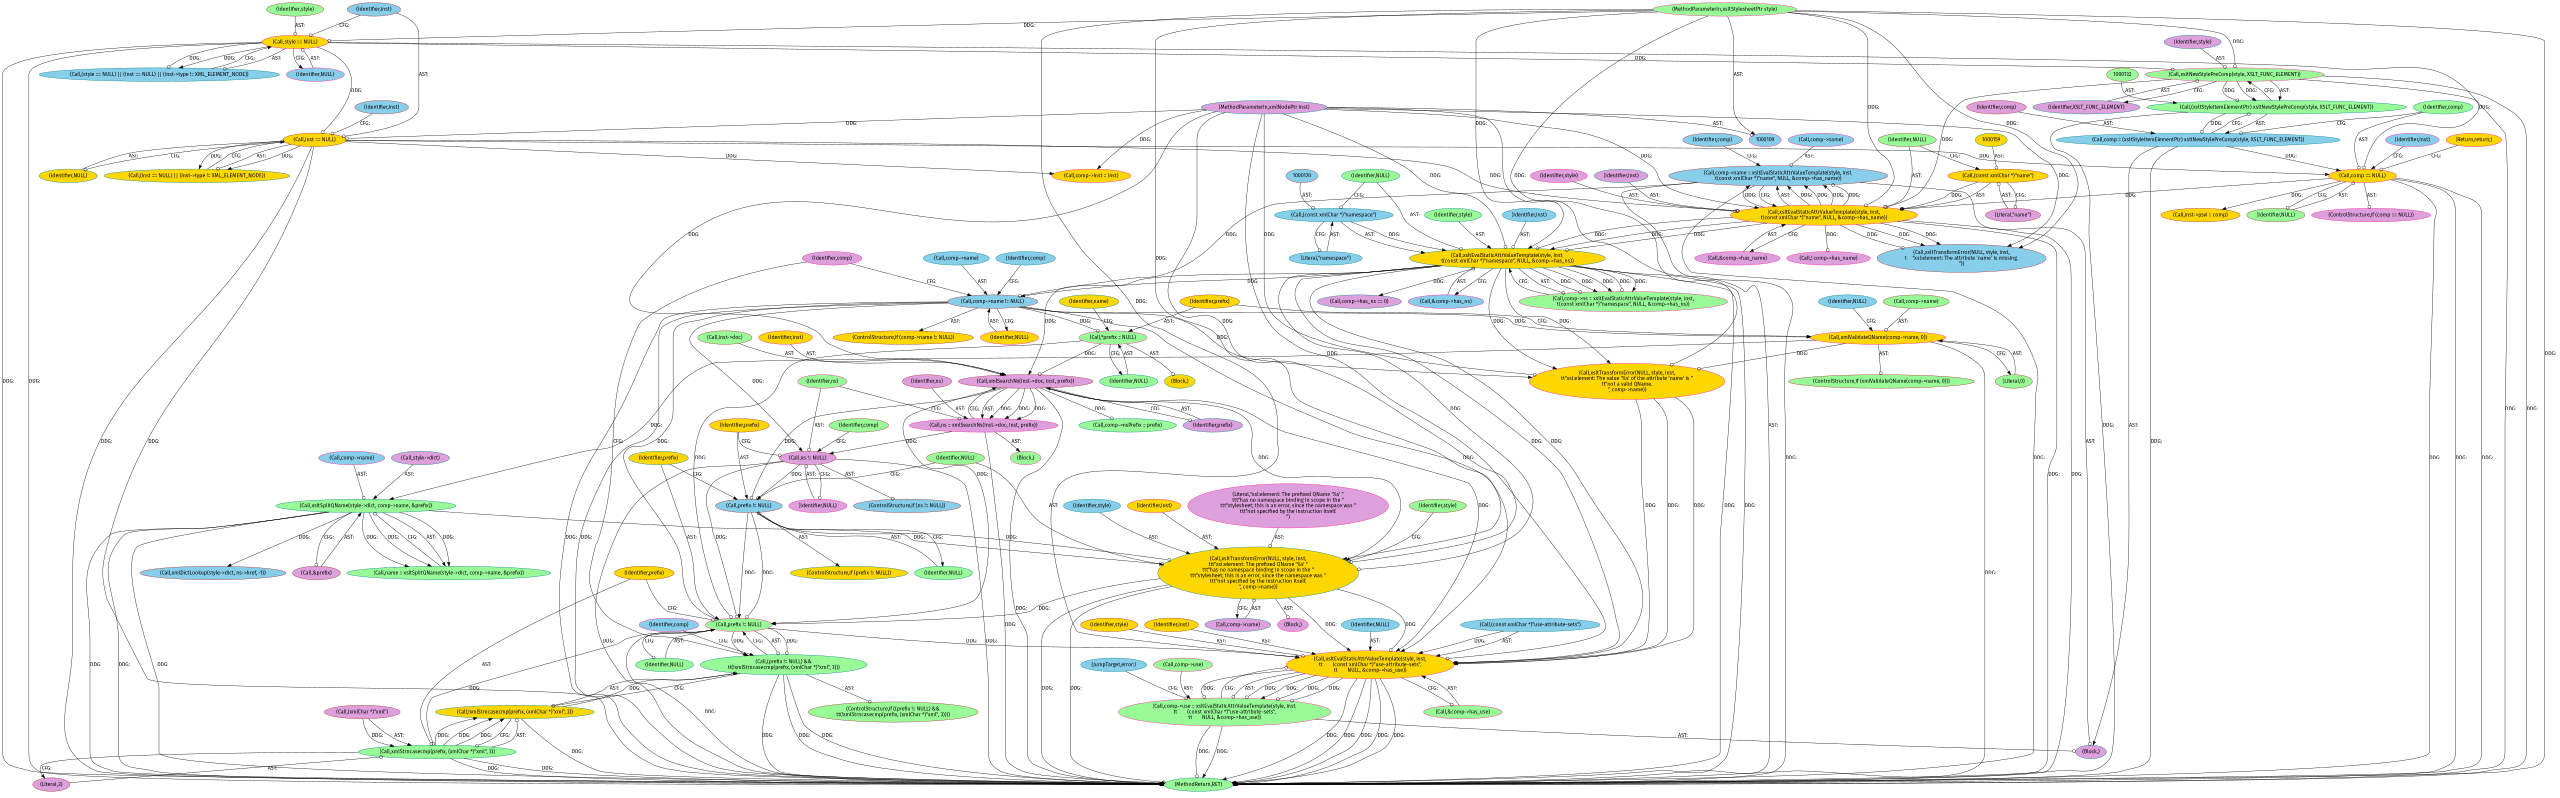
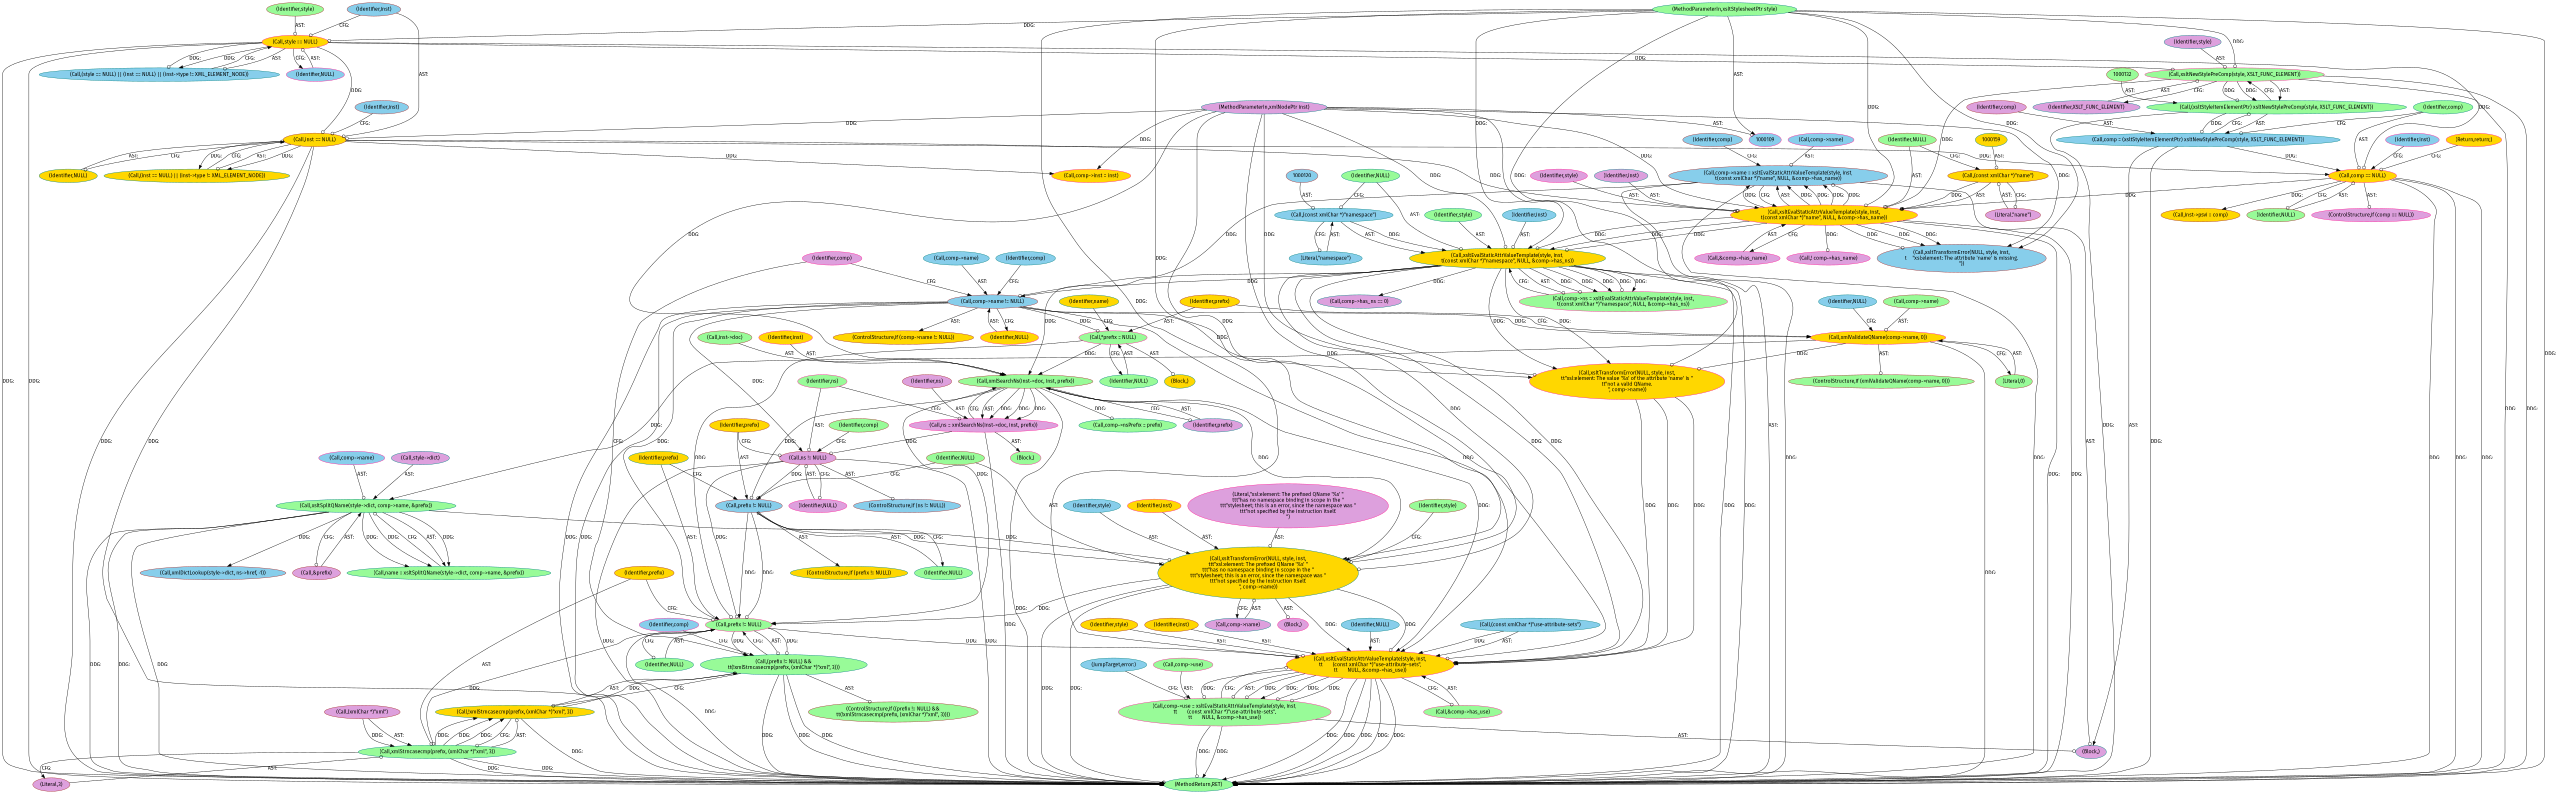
node "(MethodParameterIn,xsltStylesheetPtr style)": color deeppink -> teal
node "(Call,&comp->has_ns)": removed
edge "(Call,*prefix = NULL)" -> "(Call,xmlSearchNs(inst->doc, inst, prefix))": arrowhead odot -> normal
node "(Call,xmlSearchNs(inst->doc, inst, prefix))": fillcolor plum -> palegreen
edge "(Call,ns = xmlSearchNs(inst->doc, inst, prefix))" -> "(Call,ns != NULL)": arrowhead normal -> odot
